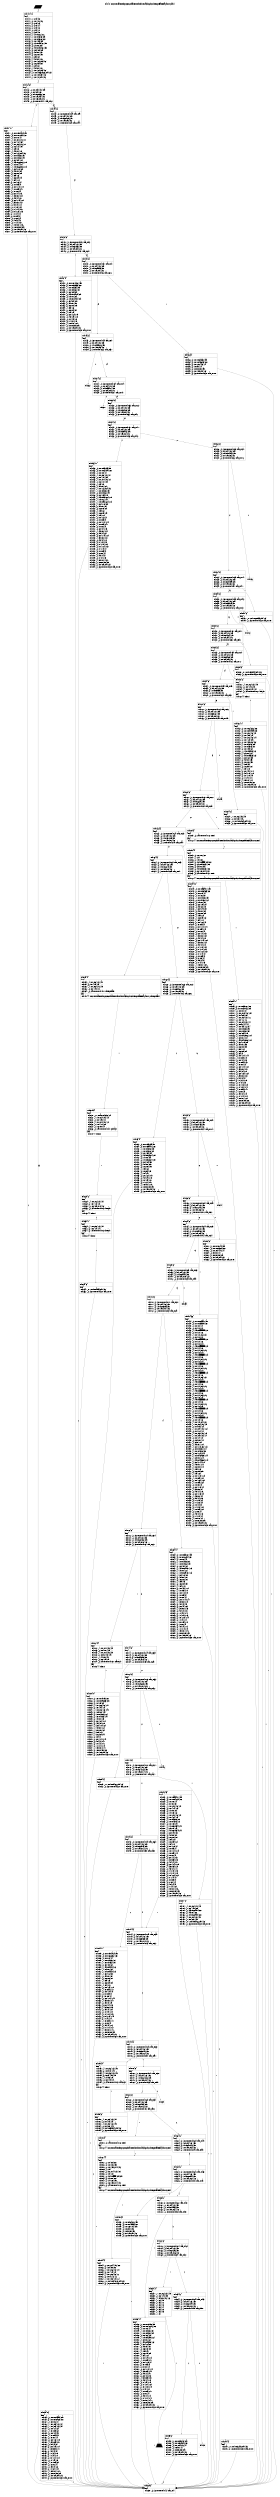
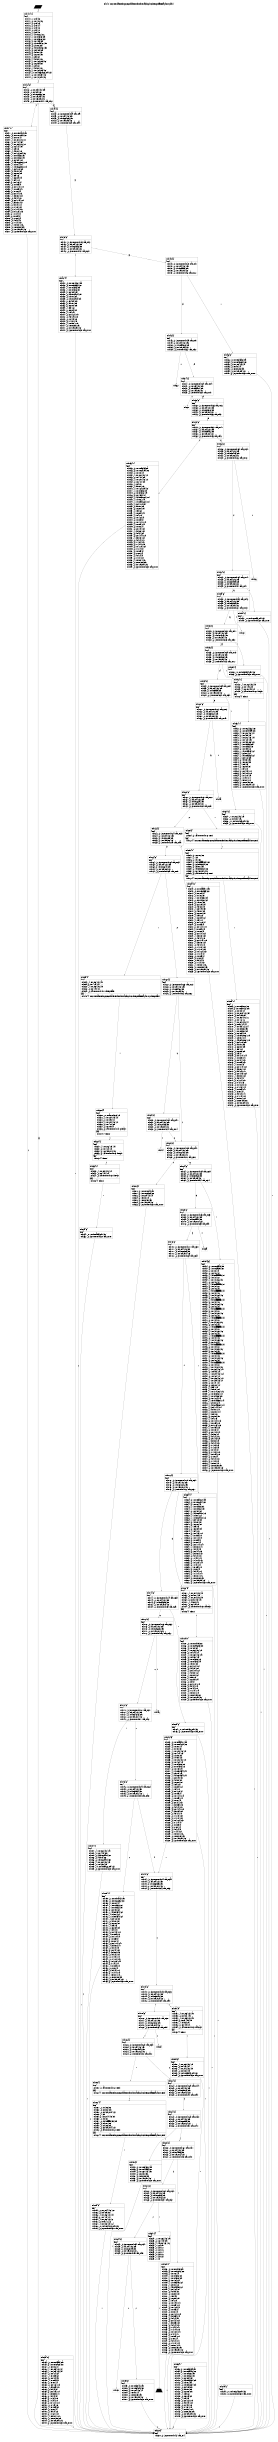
edge "0x401680 [28]" -> "0x401cf8 [91]": now "0x401680 [28]" -> "0x4016b8 [28]"
